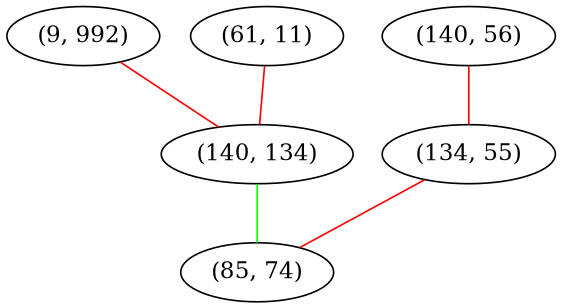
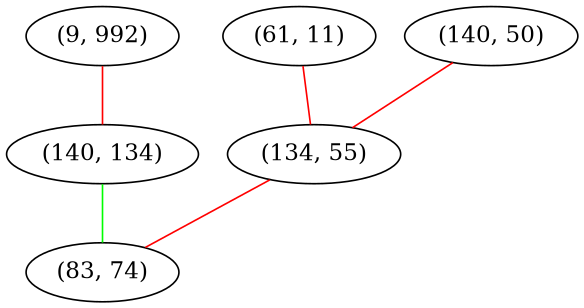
node "(140, 56)": label "(140, 56)" -> "(140, 50)"
edge "(61, 11)" -- "(140, 134)": now "(61, 11)" -- "(134, 55)"
node "(85, 74)": label "(85, 74)" -> "(83, 74)"
